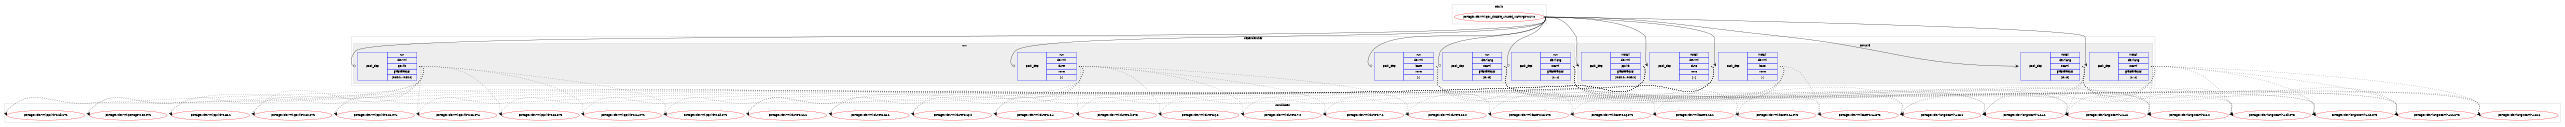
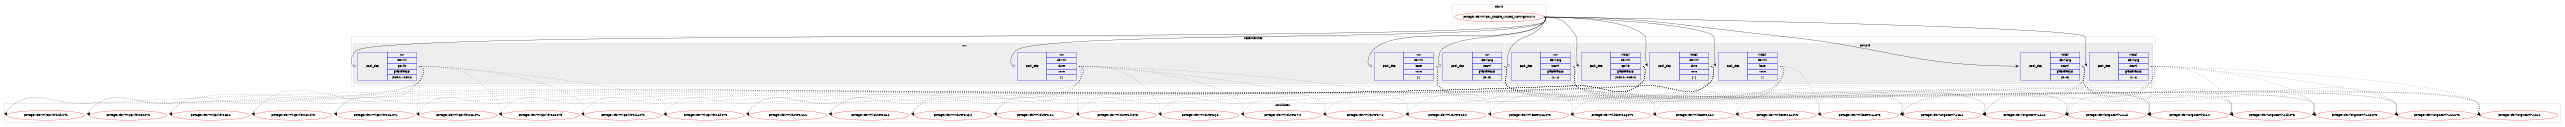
node "portage://dev-ml/portage-0.30.0-r1": label "portage://dev-ml/portage-0.30.0-r1" -> "portage://dev-ml/ppxlib-0.30.0-r1"
